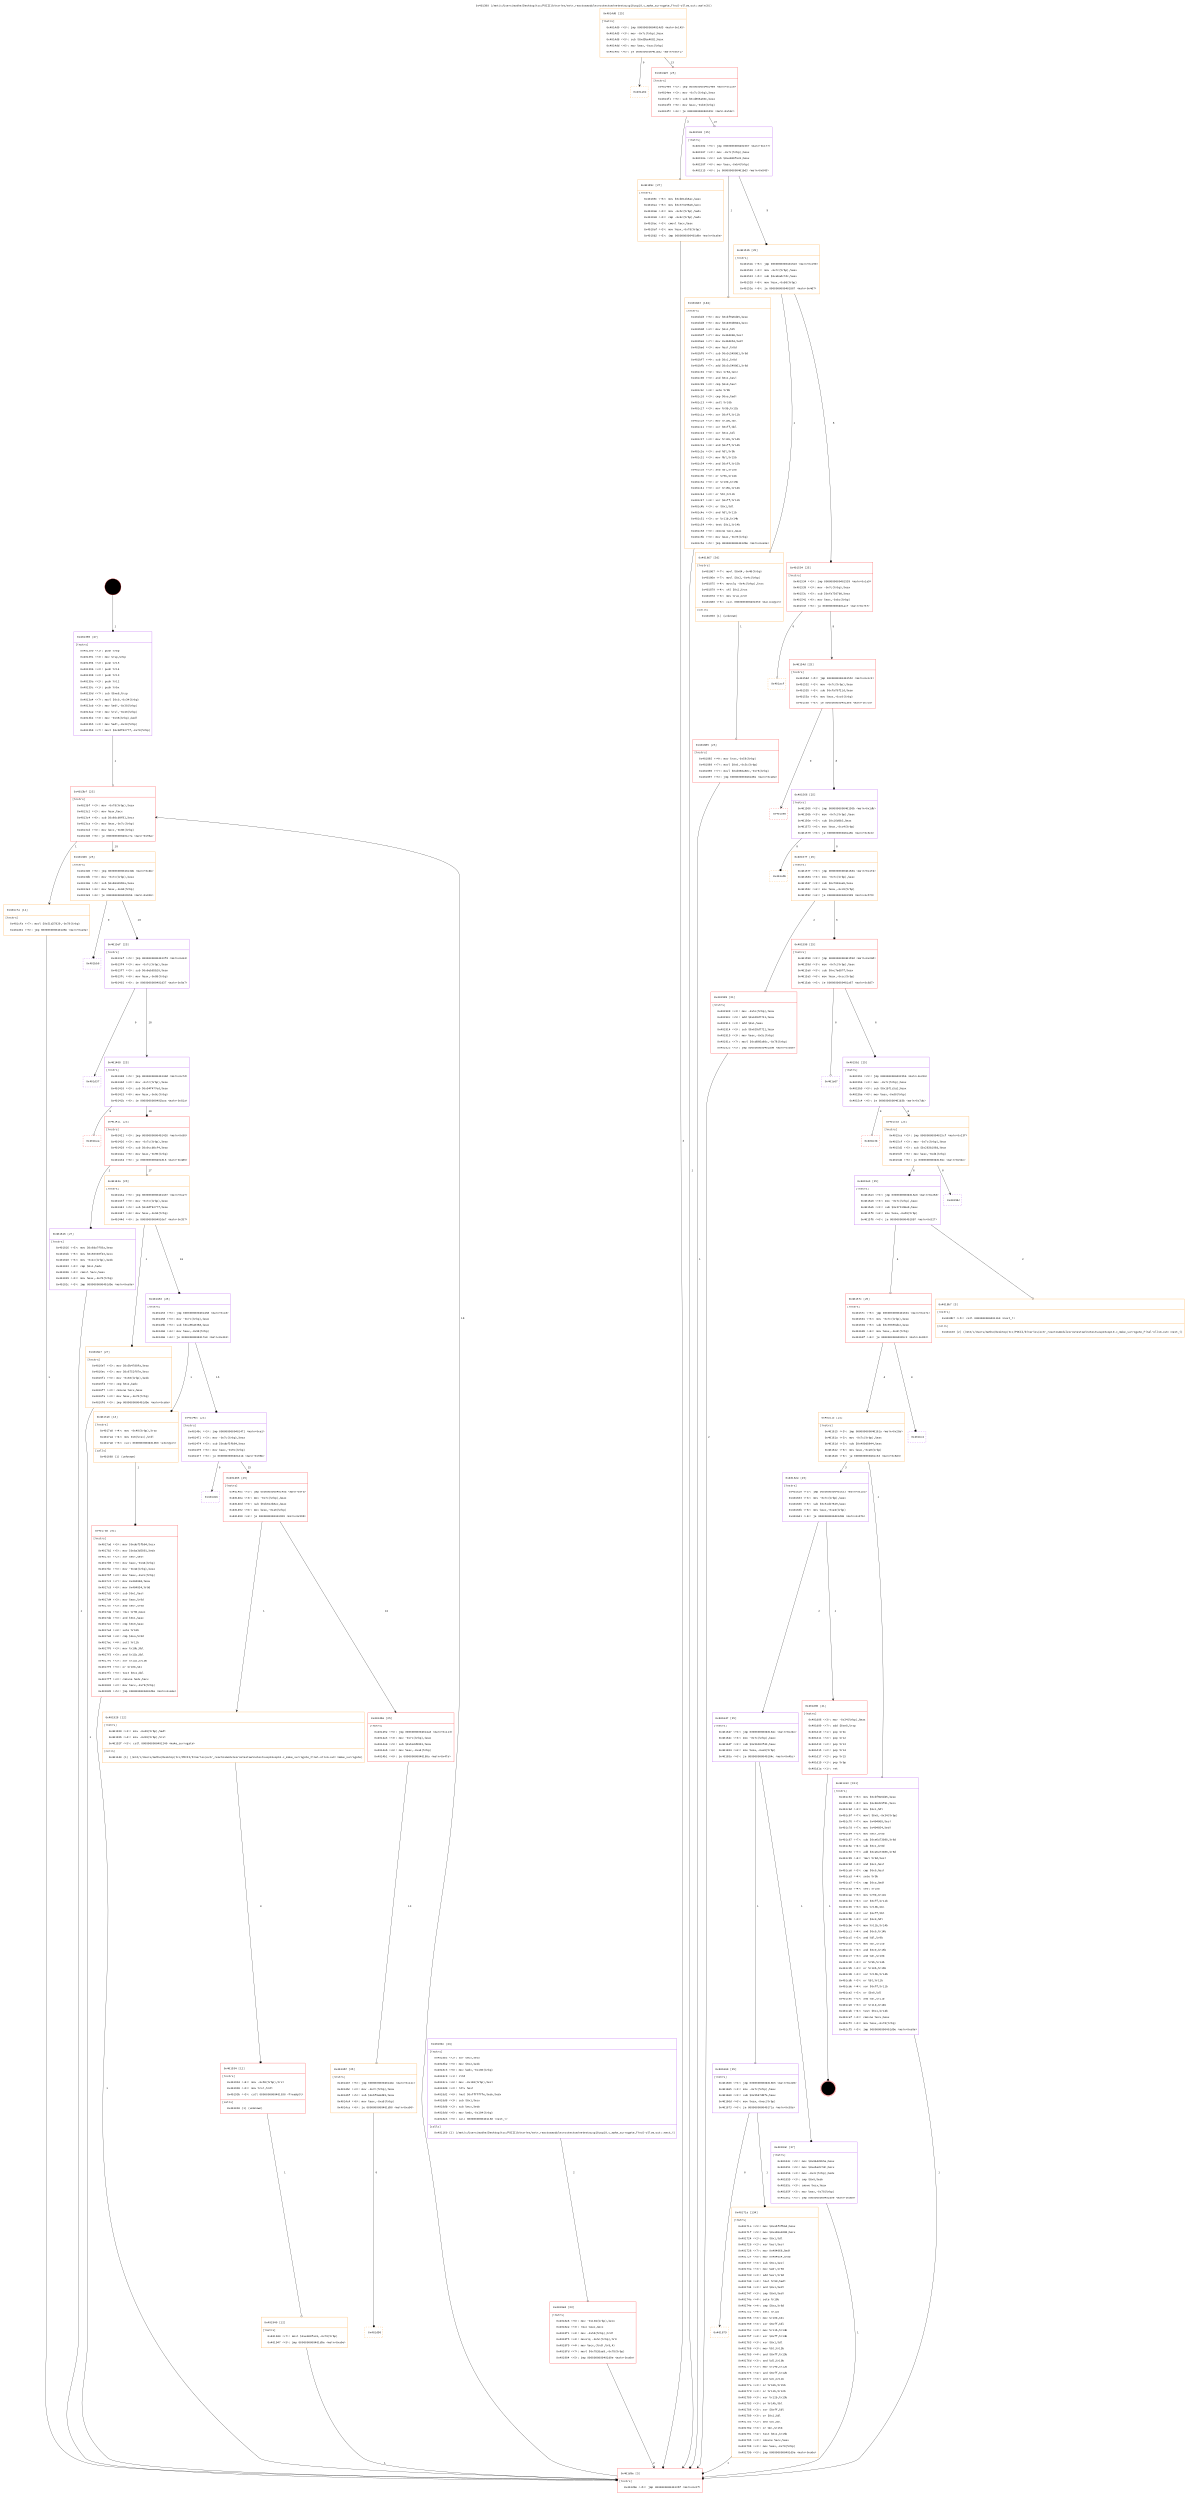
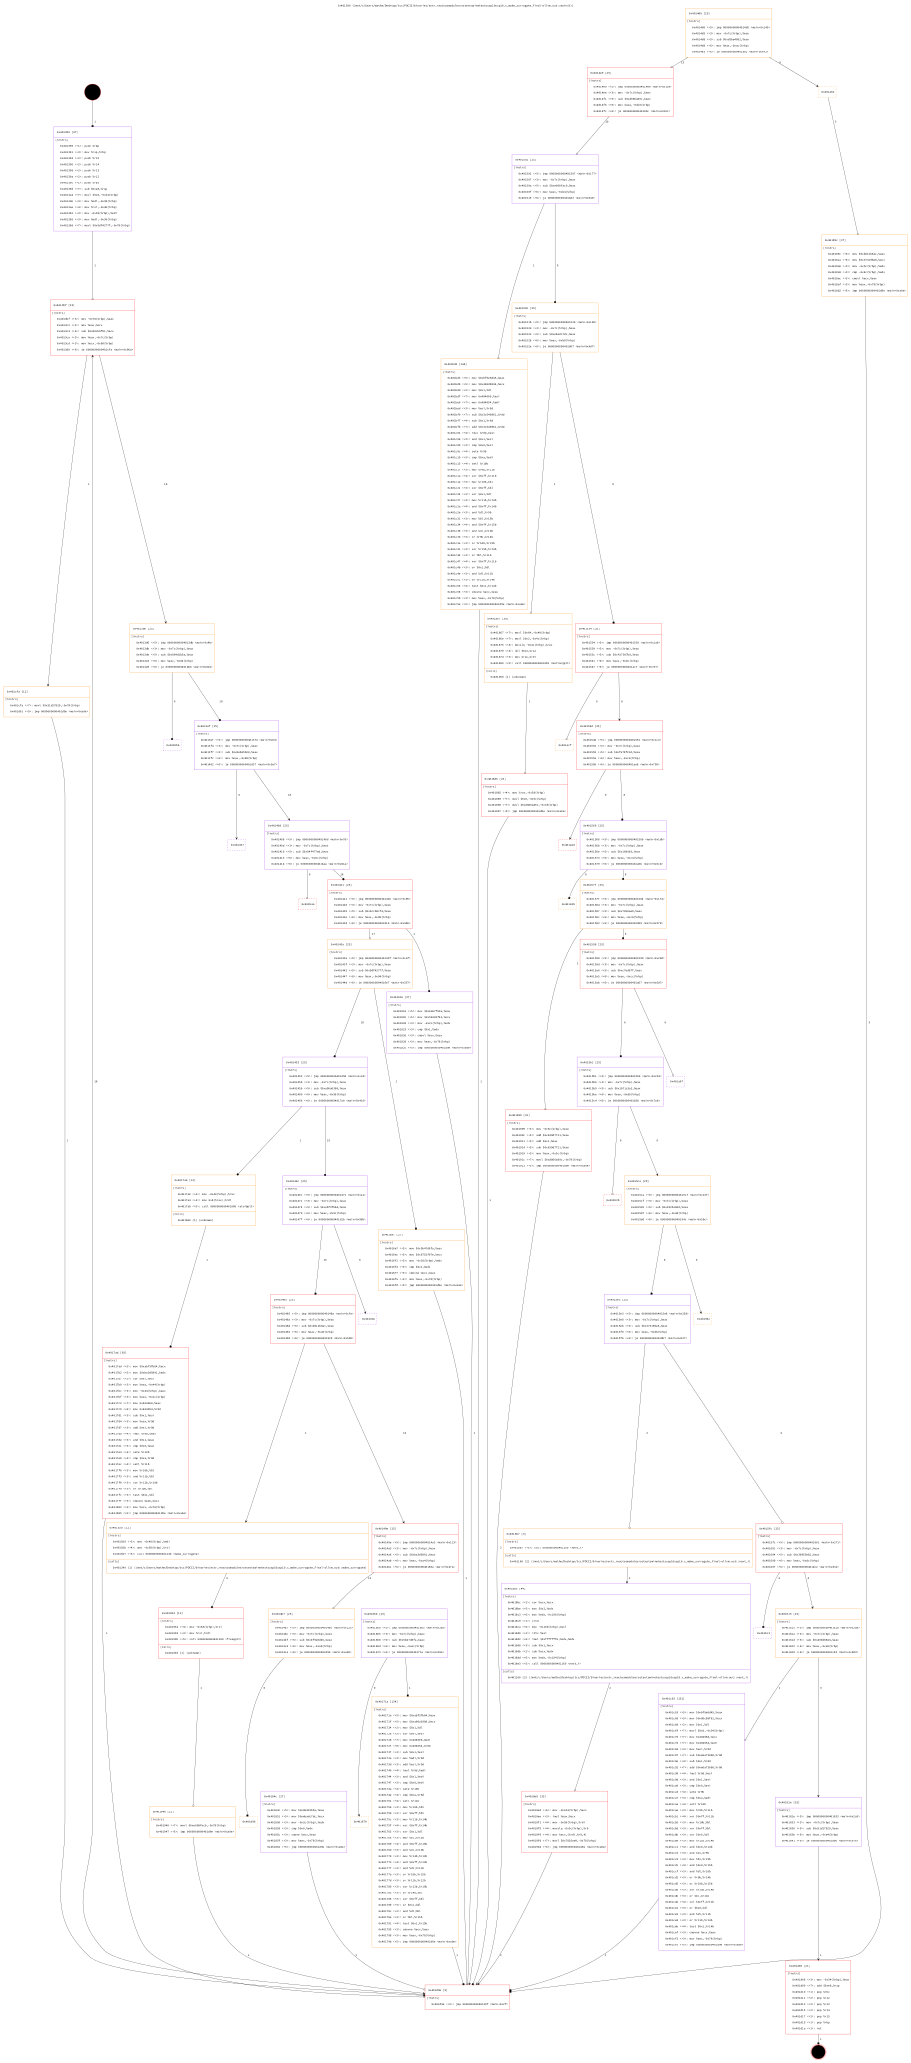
edge "0x4014e9 [25]" -> "0x40189c [27]": now "0x401a82" -> "0x40189c [27]"
node "0x40194c": color purple -> darkorange
edge "0x4018b7 [5]" -> "0x4018bc [44]": added, label "2"
node "0x401647 [25]": removed
